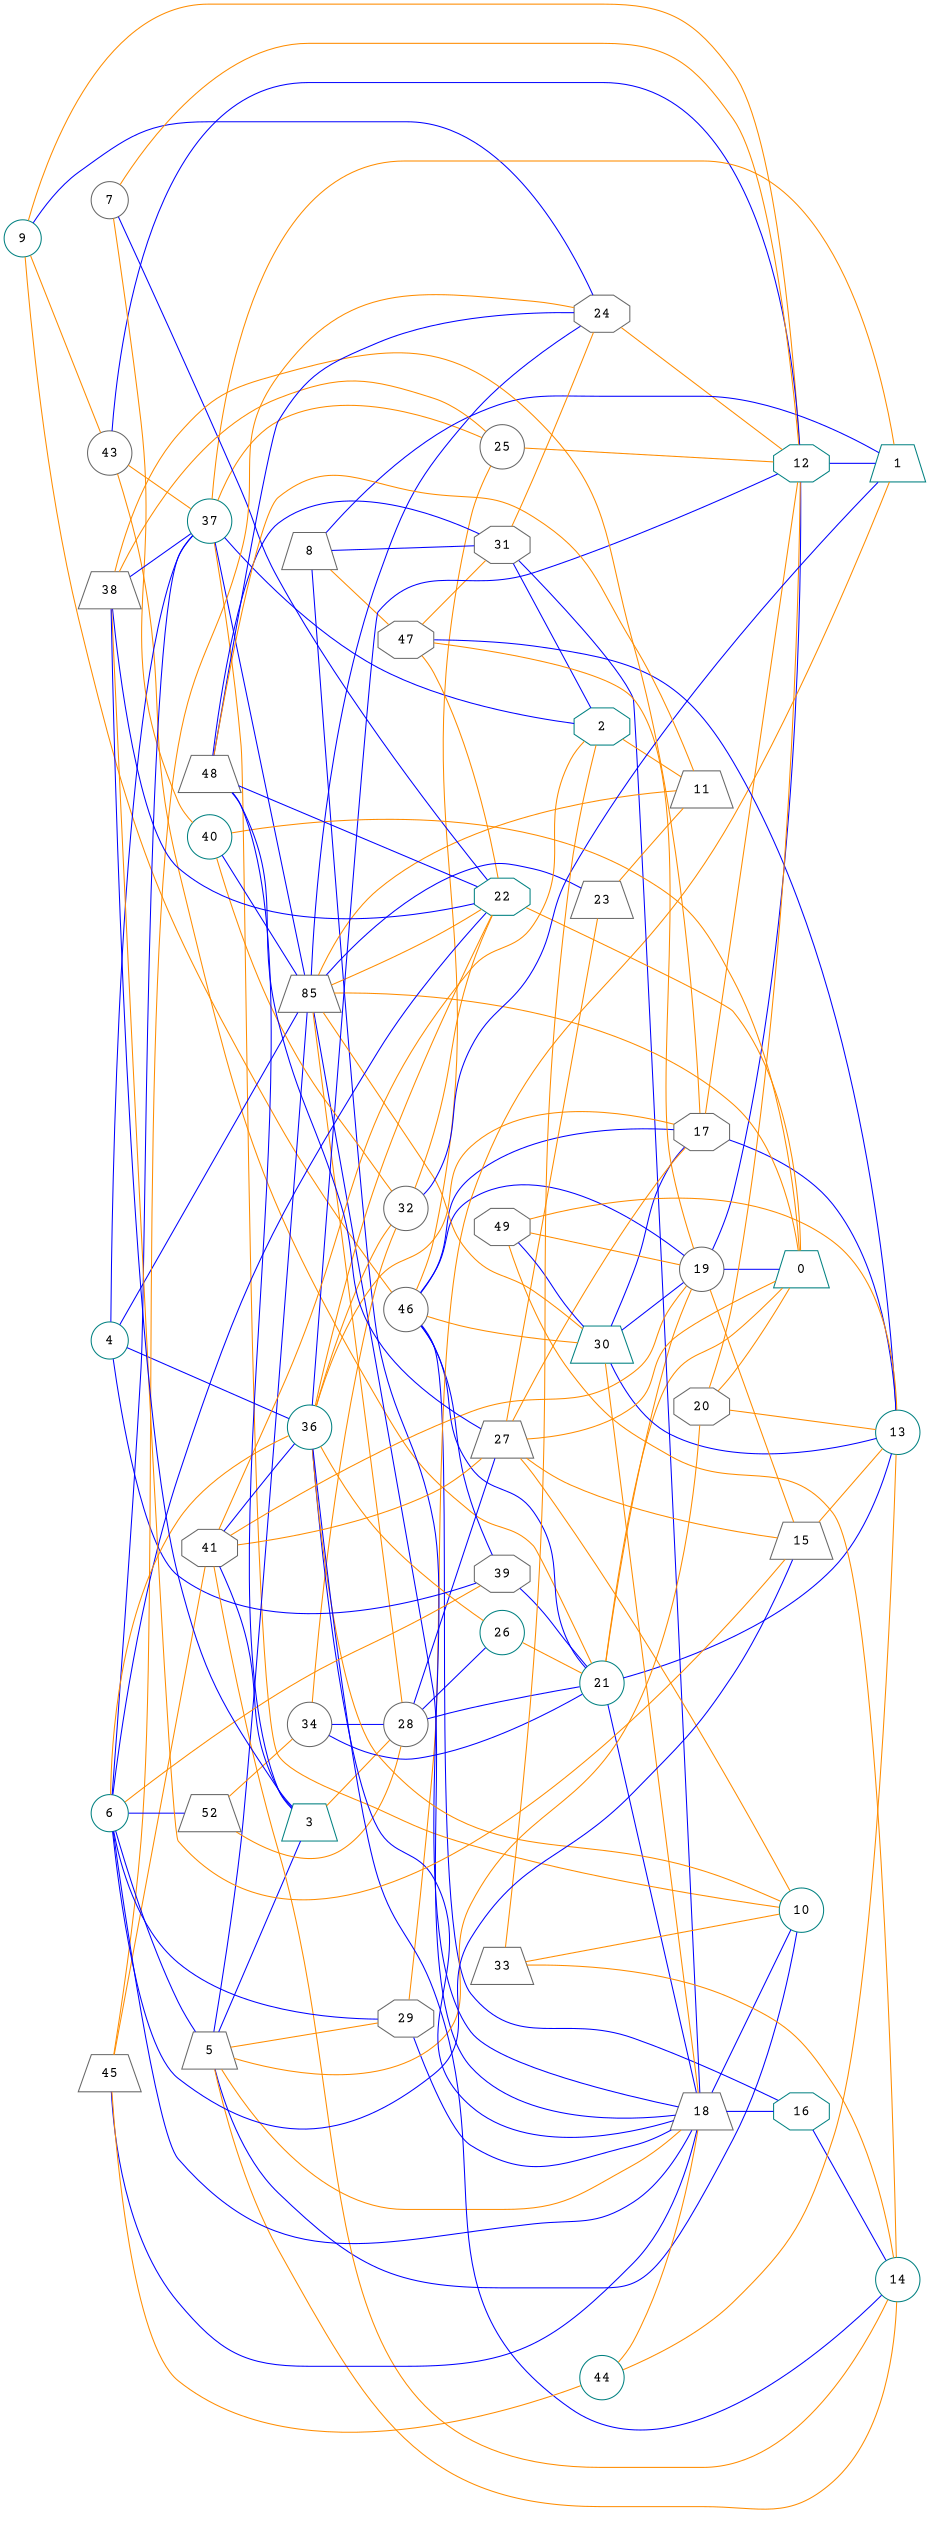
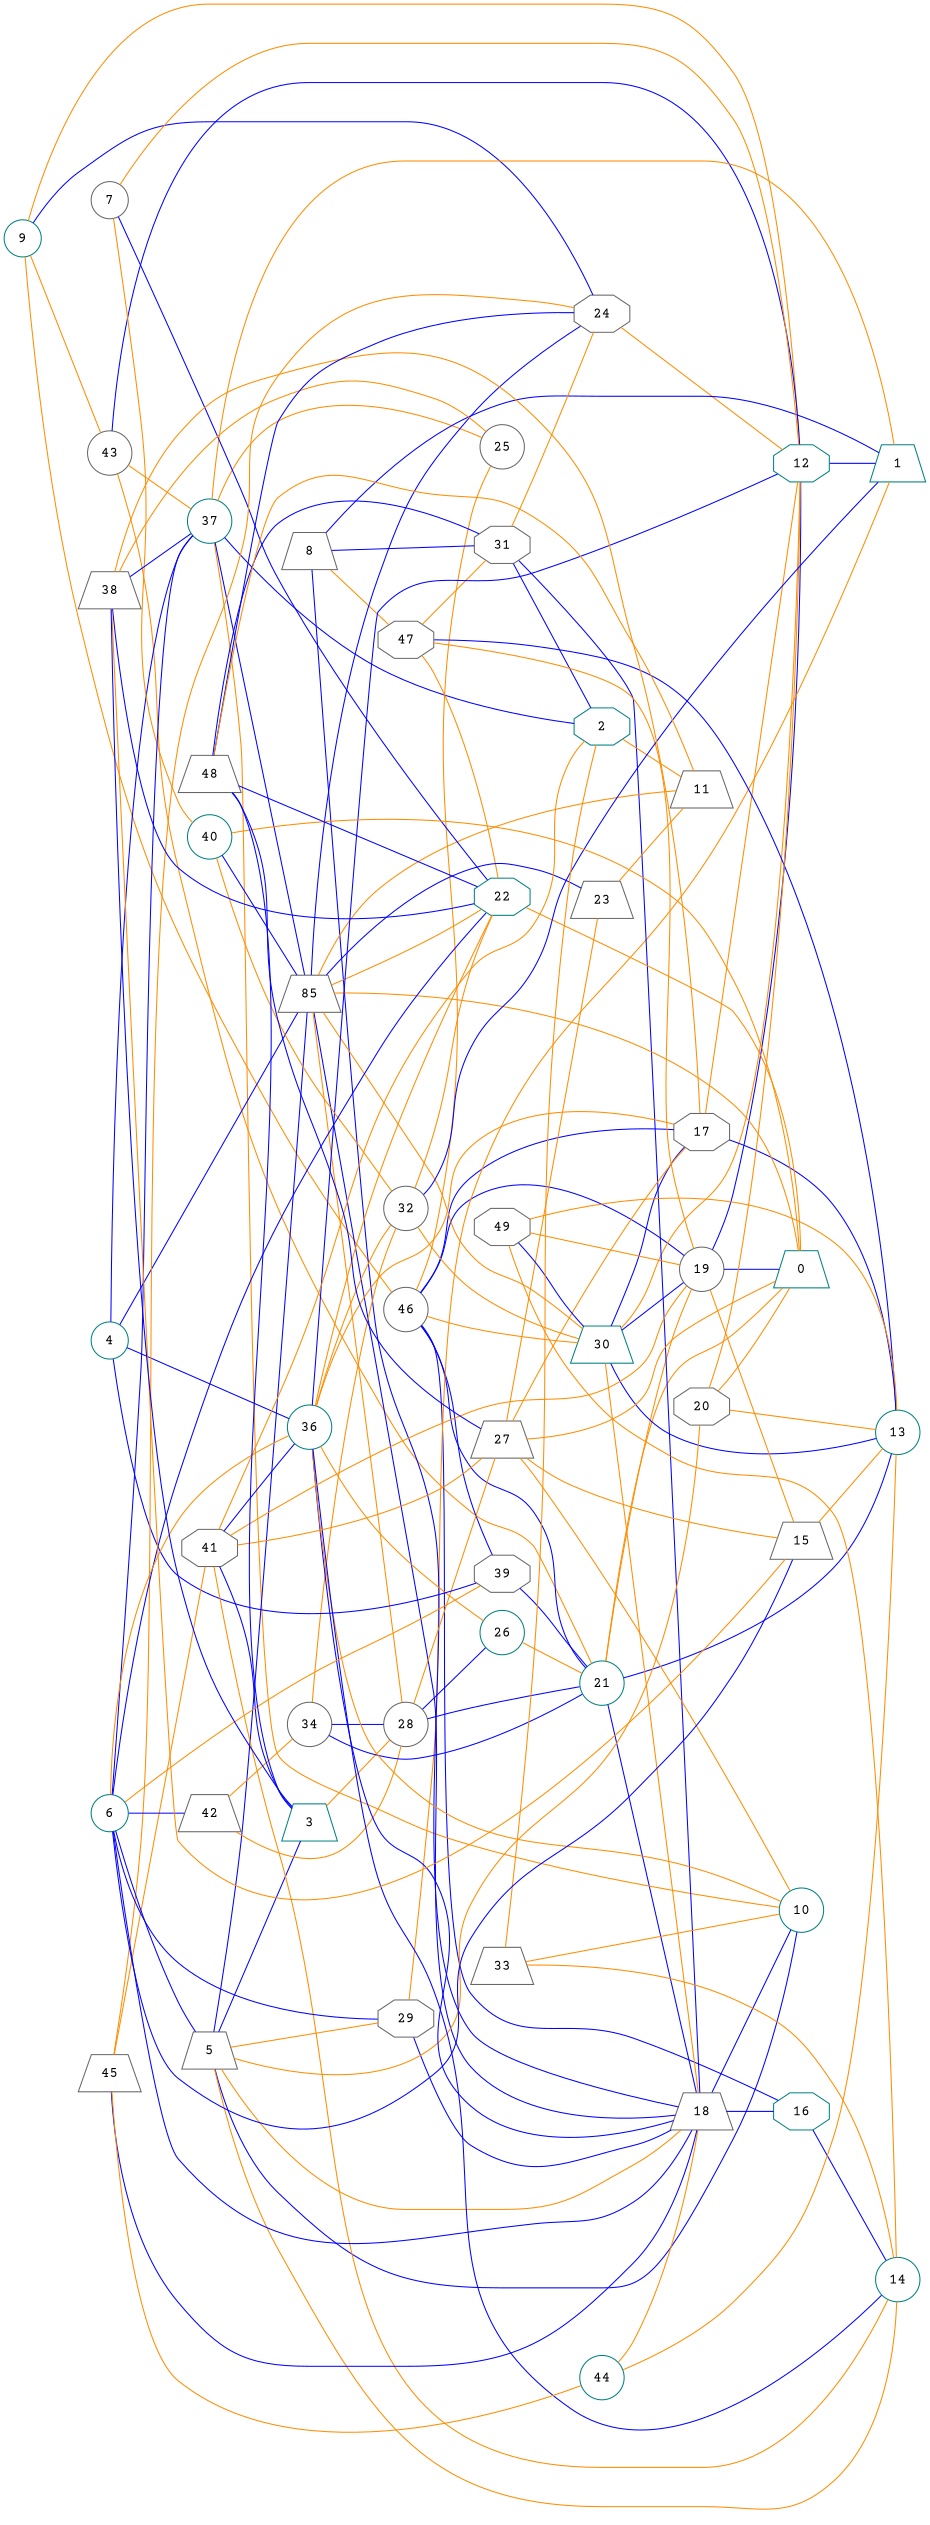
edge "25" -- "12": now "30" -- "12"
edge "32" -- "30": added
edge "27" -- "28": color blue -> darkorange
node "52": label "52" -> "42"
